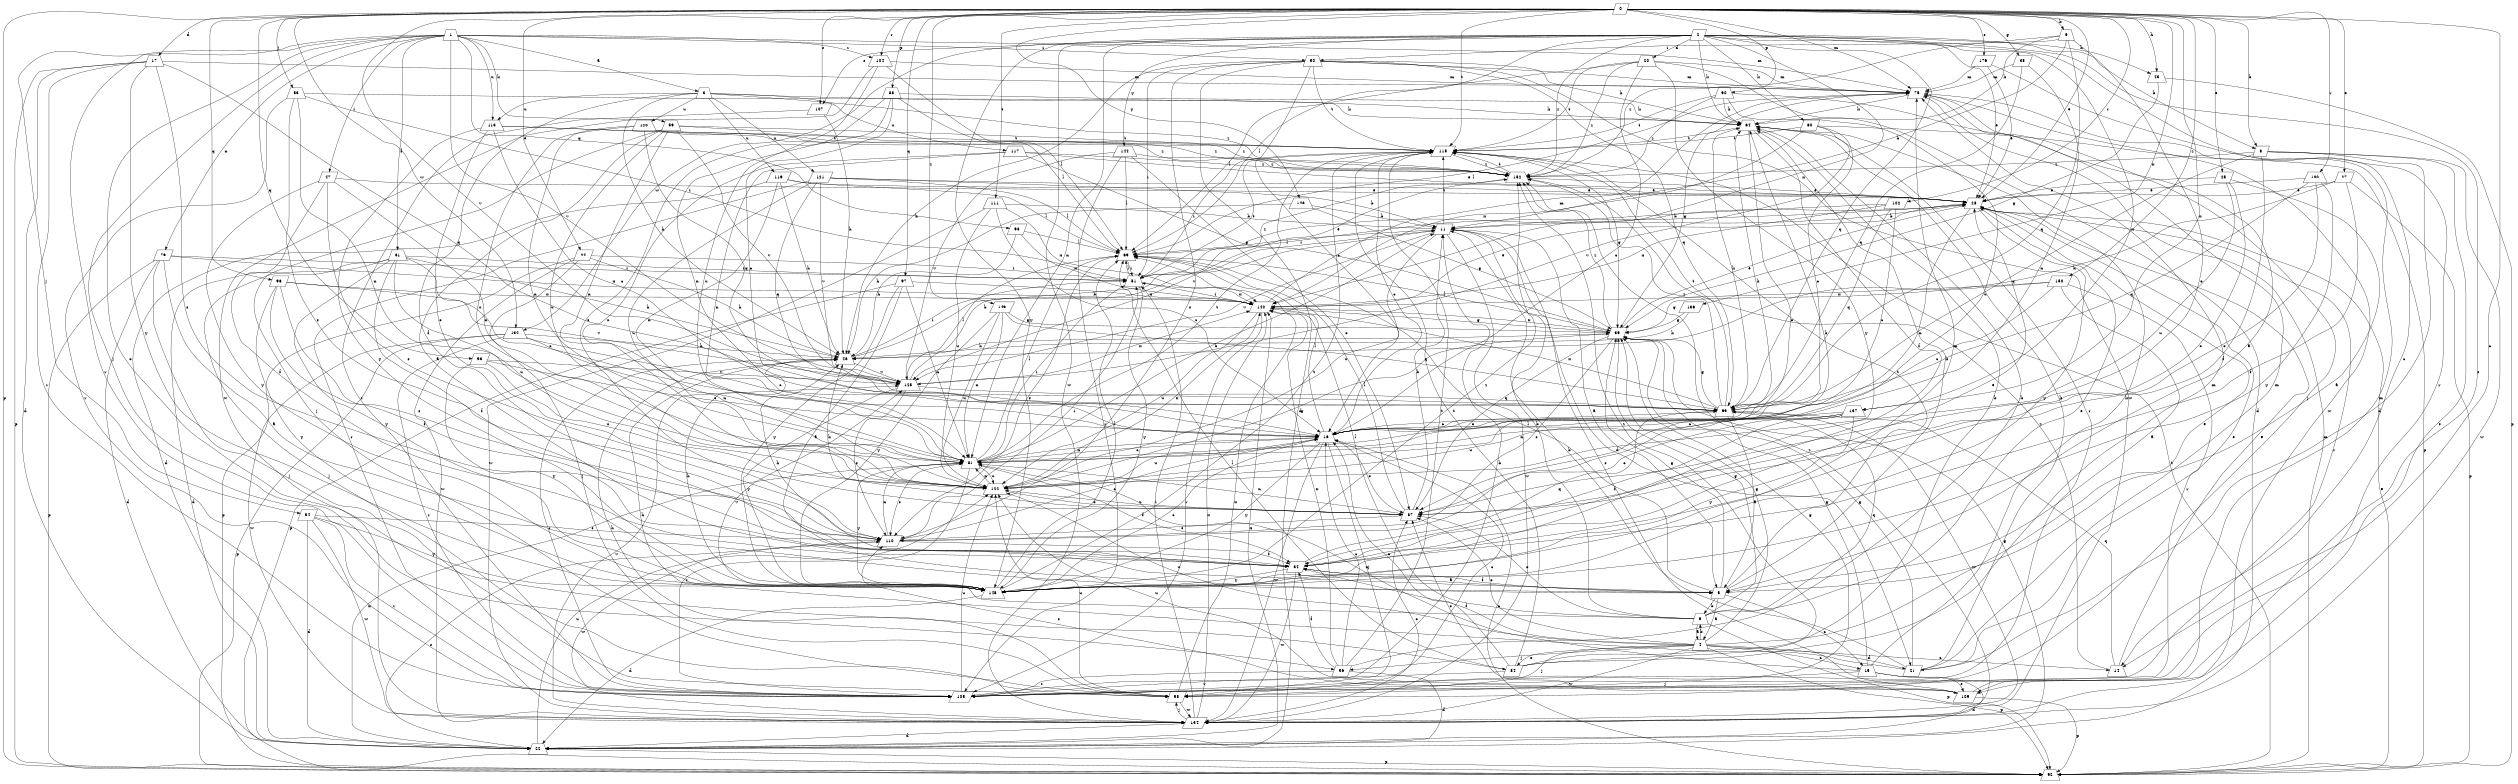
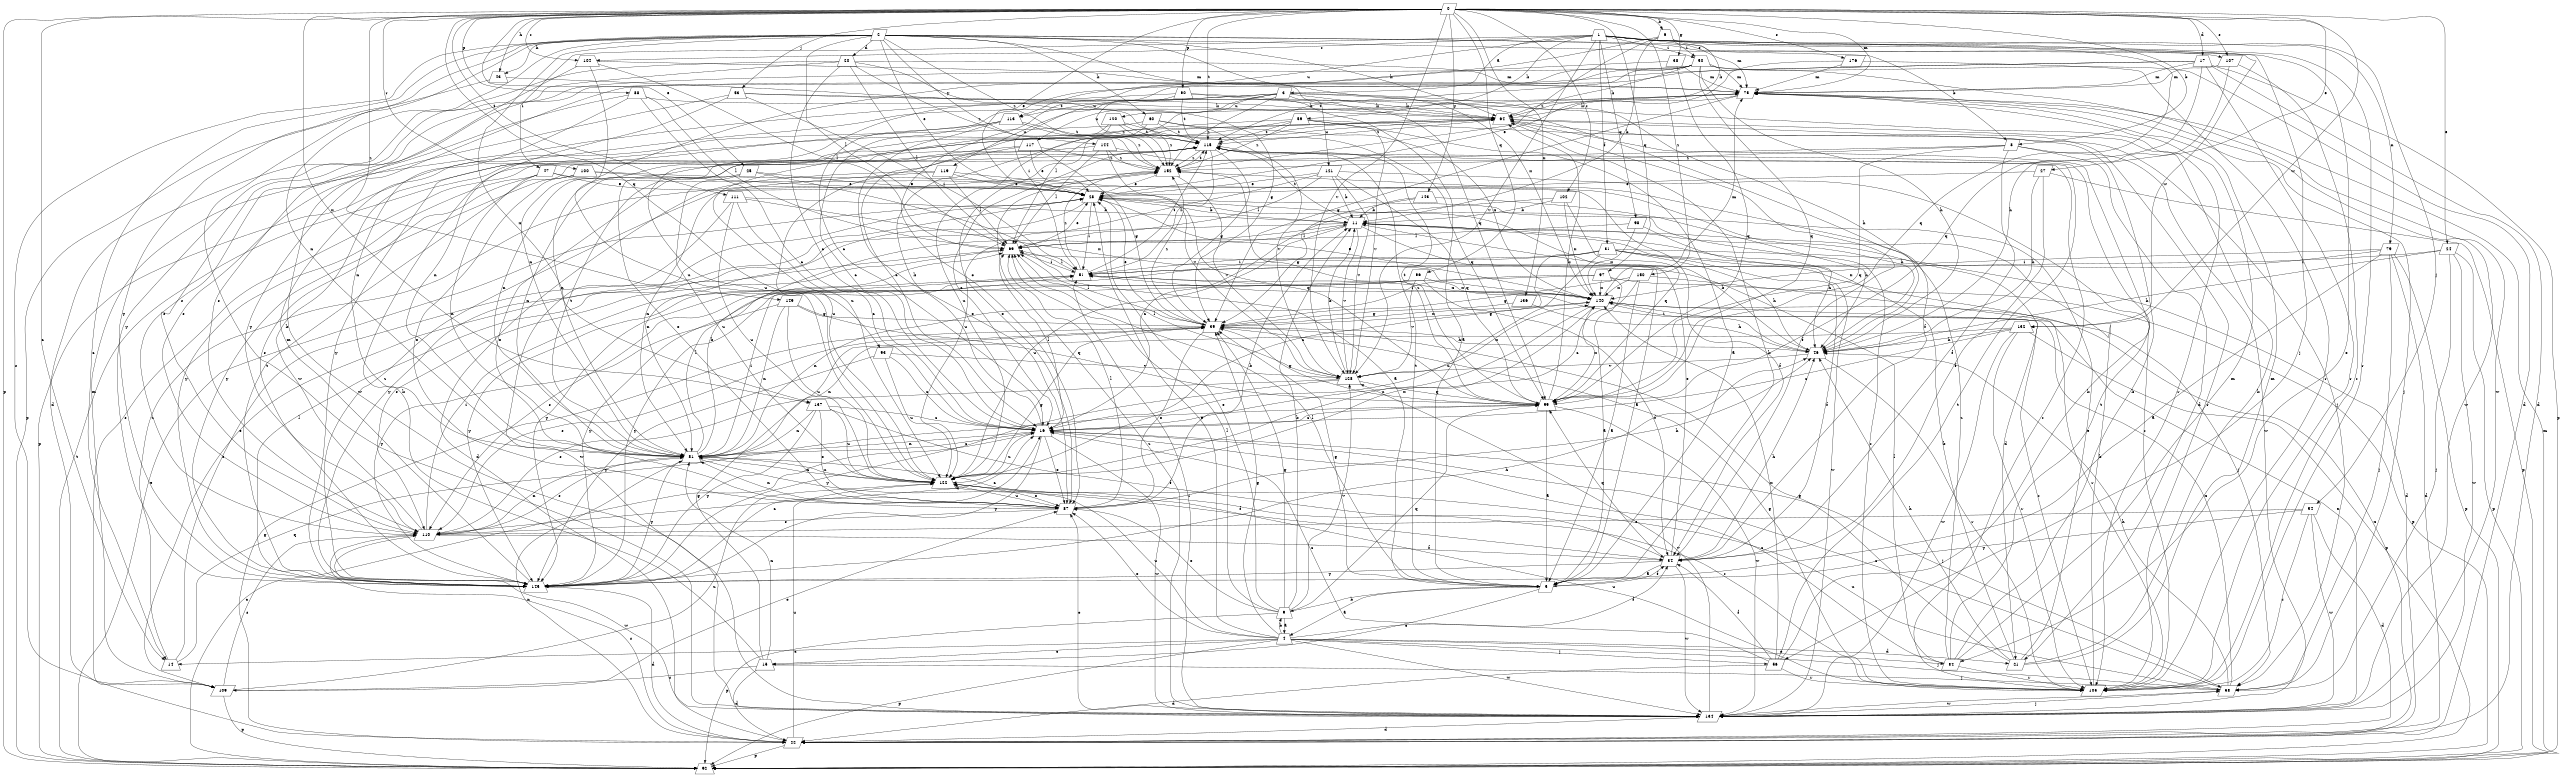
edge "107" -> "75": added, label "m"
node "3": shape trapezium -> parallelogram
node "22": shape trapezium -> parallelogram
